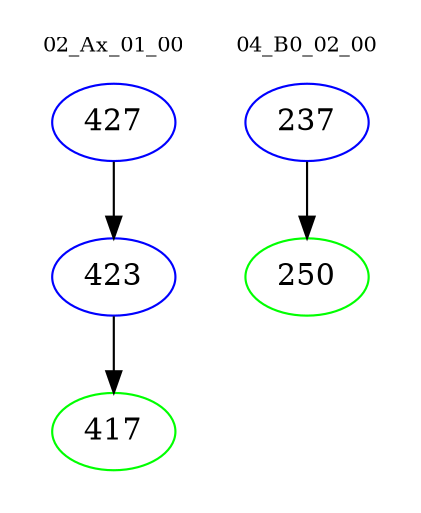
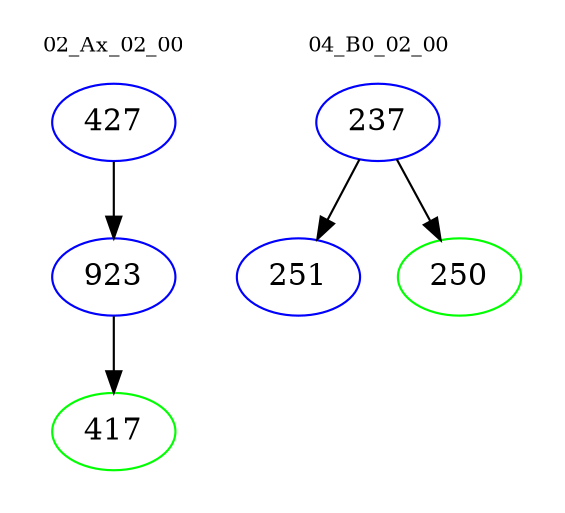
cluster "02_Ax_01_00": label "02_Ax_01_00" -> "02_Ax_02_00"
node "423": label "423" -> "923"
node "251": added
